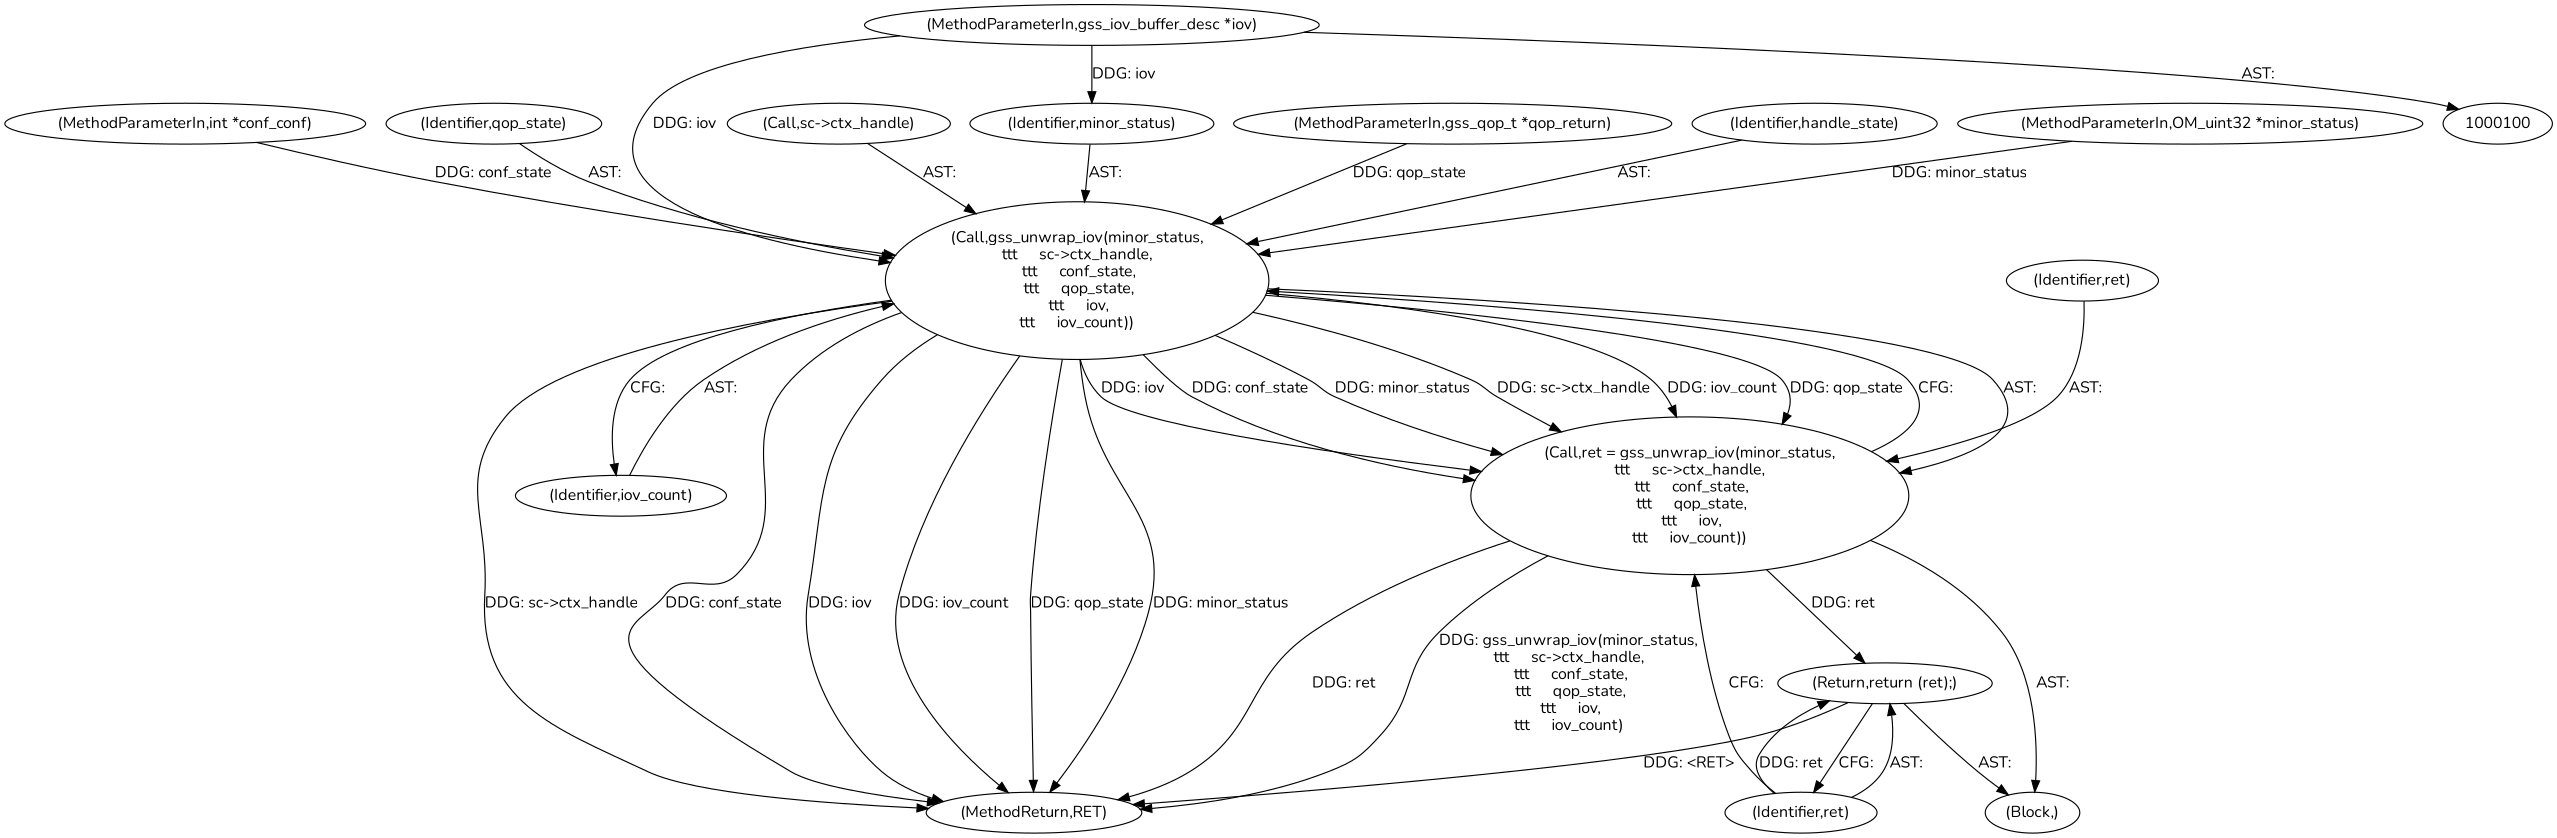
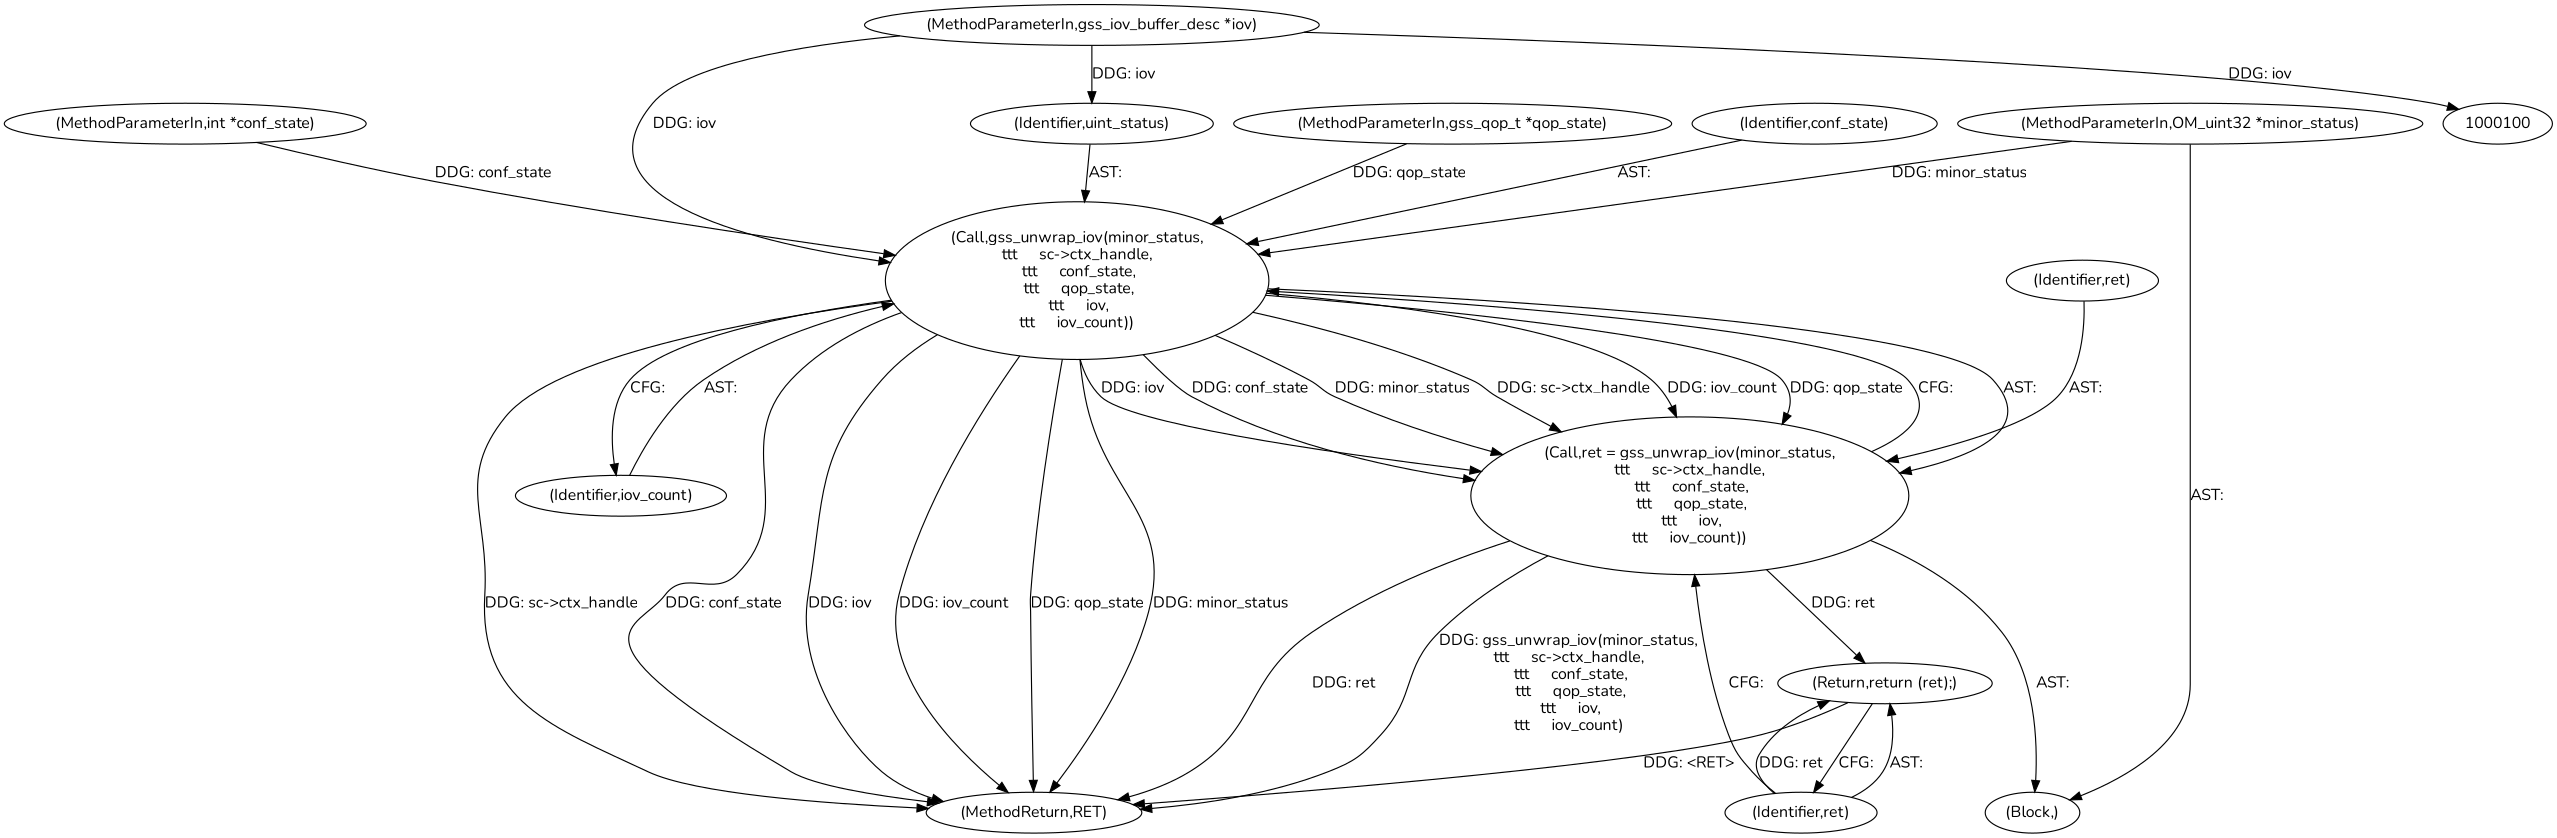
edge "(MethodParameterIn,gss_iov_buffer_desc *iov)" -> "1000100": label "AST: " -> "DDG: iov"
node "(MethodParameterIn,int *conf_conf)": label "(MethodParameterIn,int *conf_conf)" -> "(MethodParameterIn,int *conf_state)"
node "(Identifier,qop_state)": removed
node "(Call,sc->ctx_handle)": removed
node "(Identifier,minor_status)": label "(Identifier,minor_status)" -> "(Identifier,uint_status)"
node "(MethodParameterIn,gss_qop_t *qop_return)": label "(MethodParameterIn,gss_qop_t *qop_return)" -> "(MethodParameterIn,gss_qop_t *qop_state)"
node "(Identifier,handle_state)": label "(Identifier,handle_state)" -> "(Identifier,conf_state)"
edge "(Return,return (ret);)" -> "(Block,)": now "(MethodParameterIn,OM_uint32 *minor_status)" -> "(Block,)"
